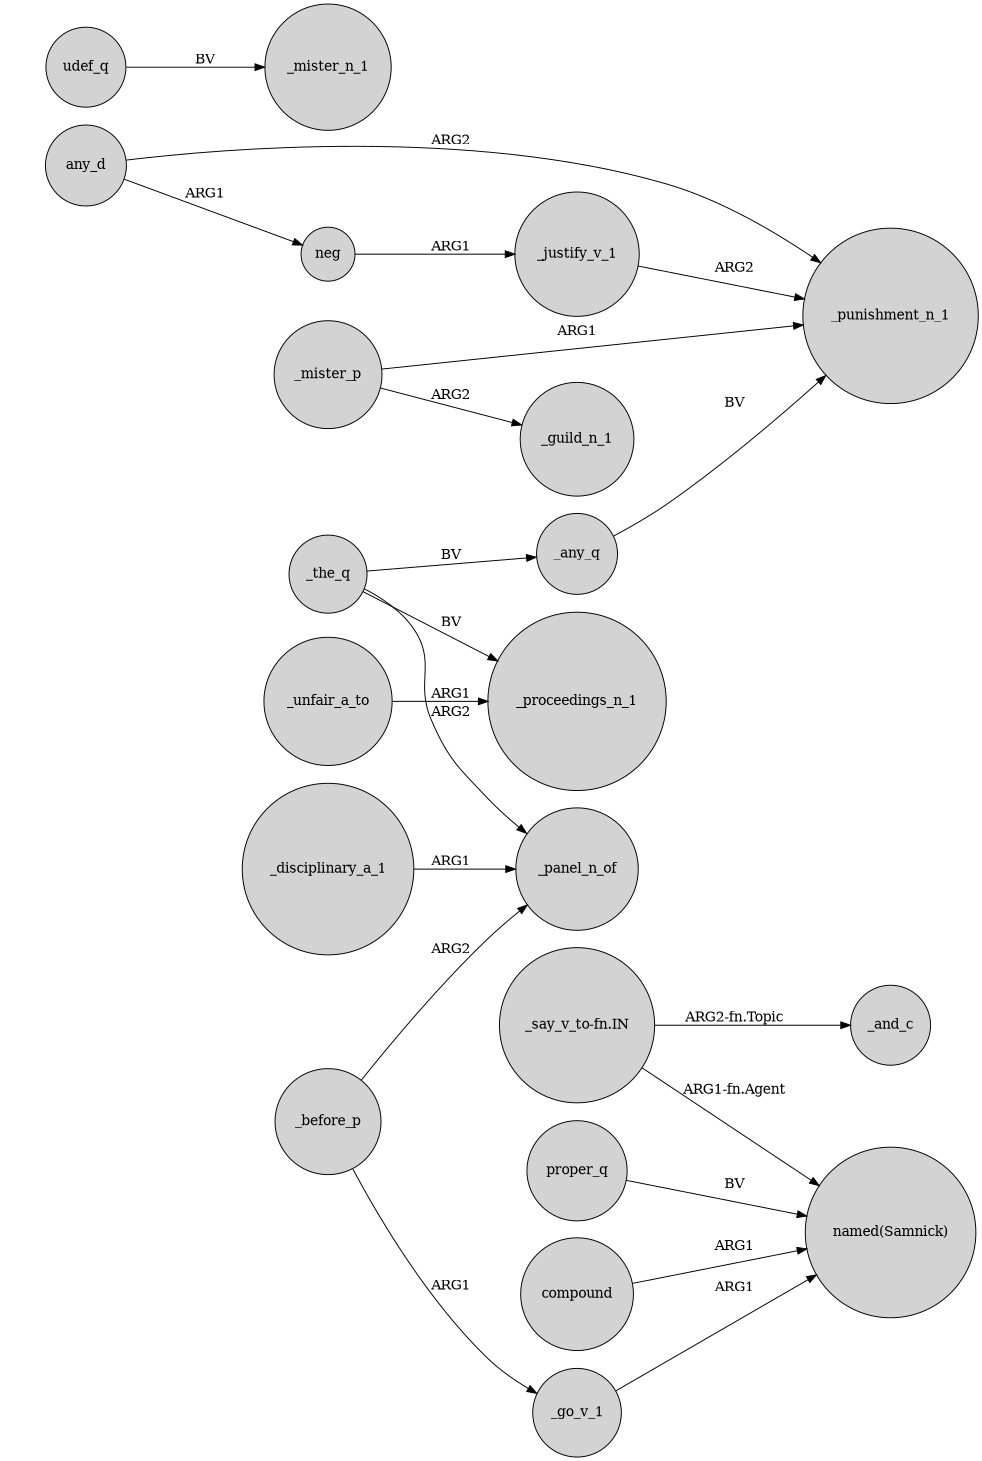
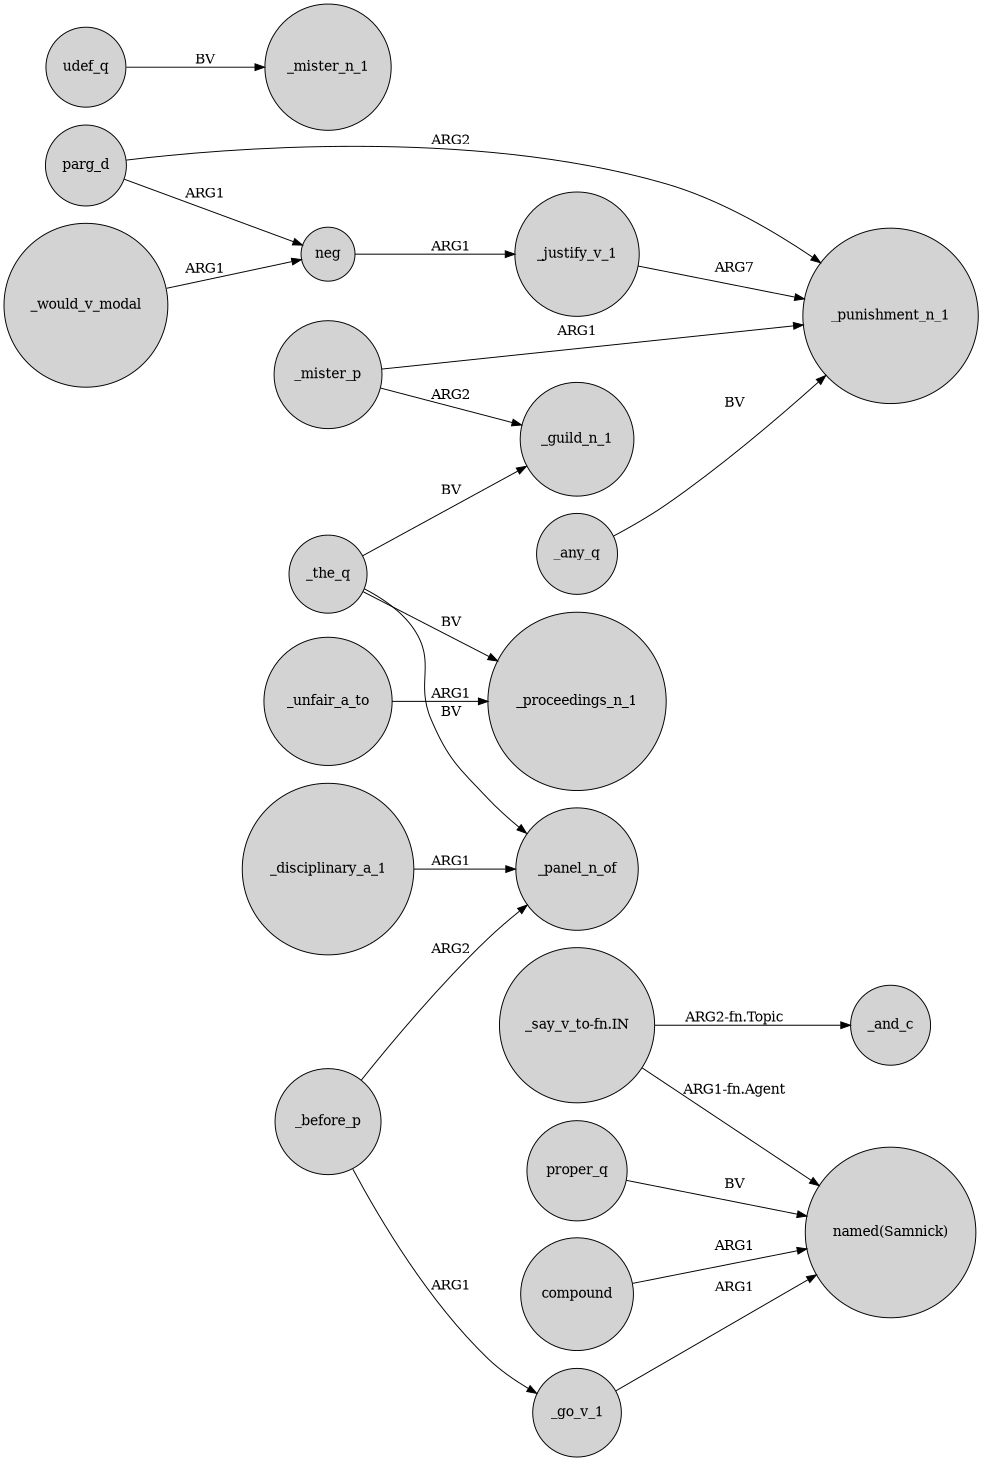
node "any_d": label "any_d" -> "parg_d"
edge "_justify_v_1" -> "_punishment_n_1": label "ARG2" -> "ARG7"
node "_would_v_modal": added
edge "_the_q" -> "_any_q": now "_the_q" -> "_guild_n_1"
edge "_the_q" -> "_panel_n_of": label "ARG2" -> "BV"
